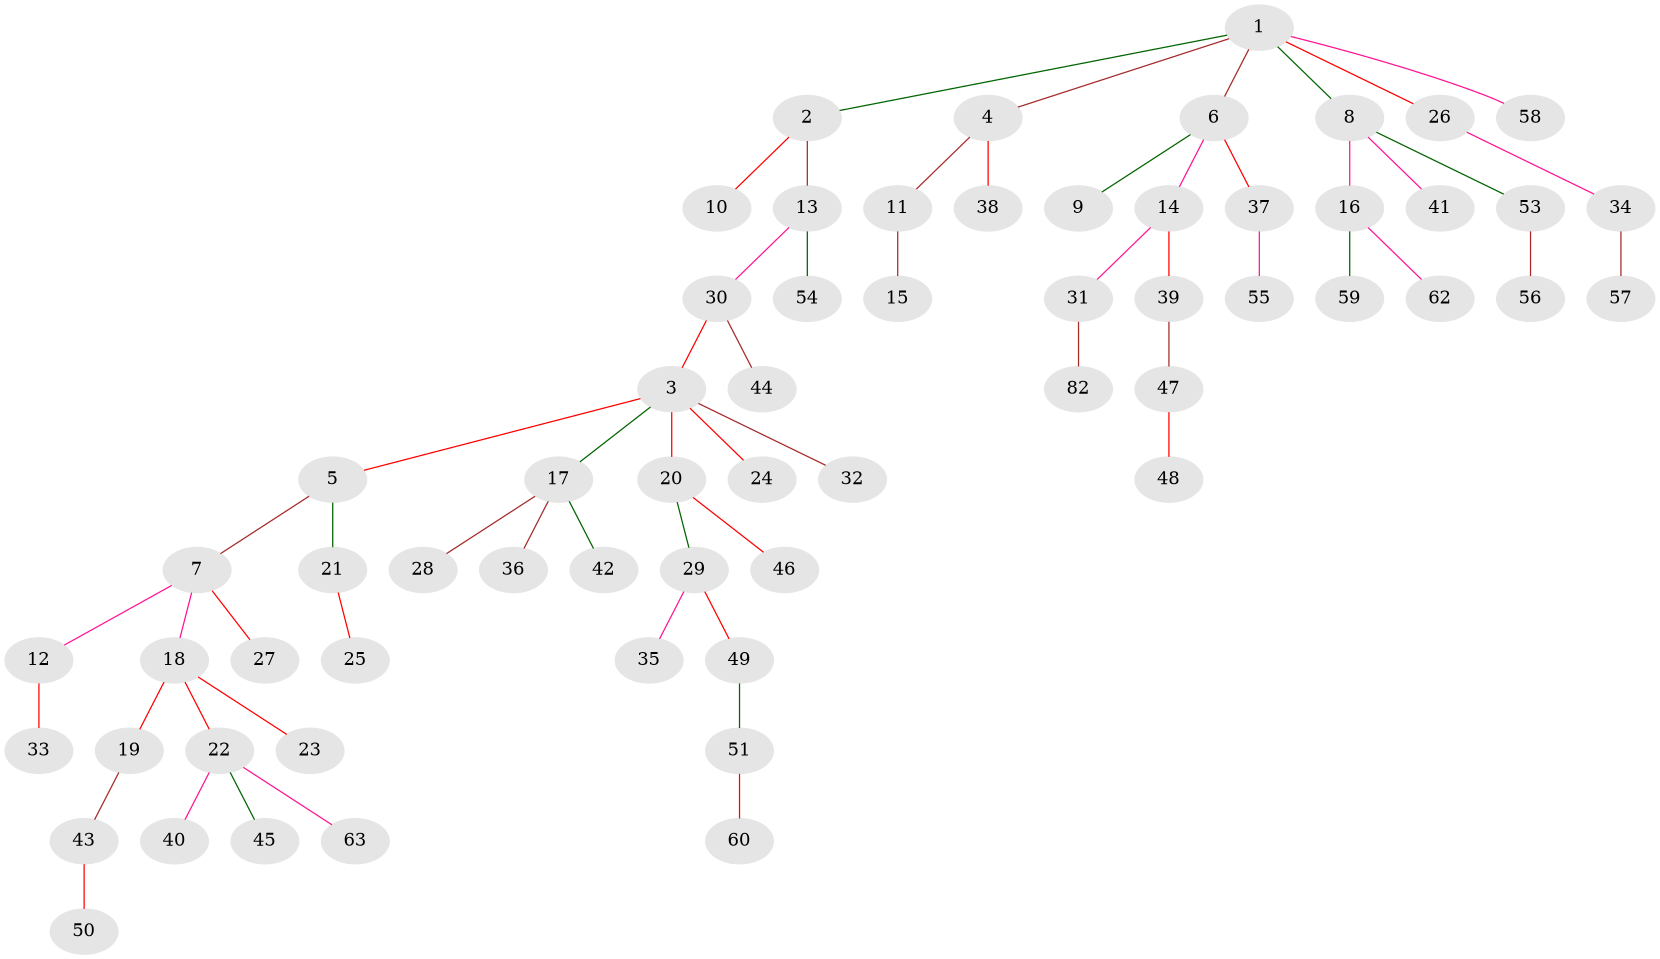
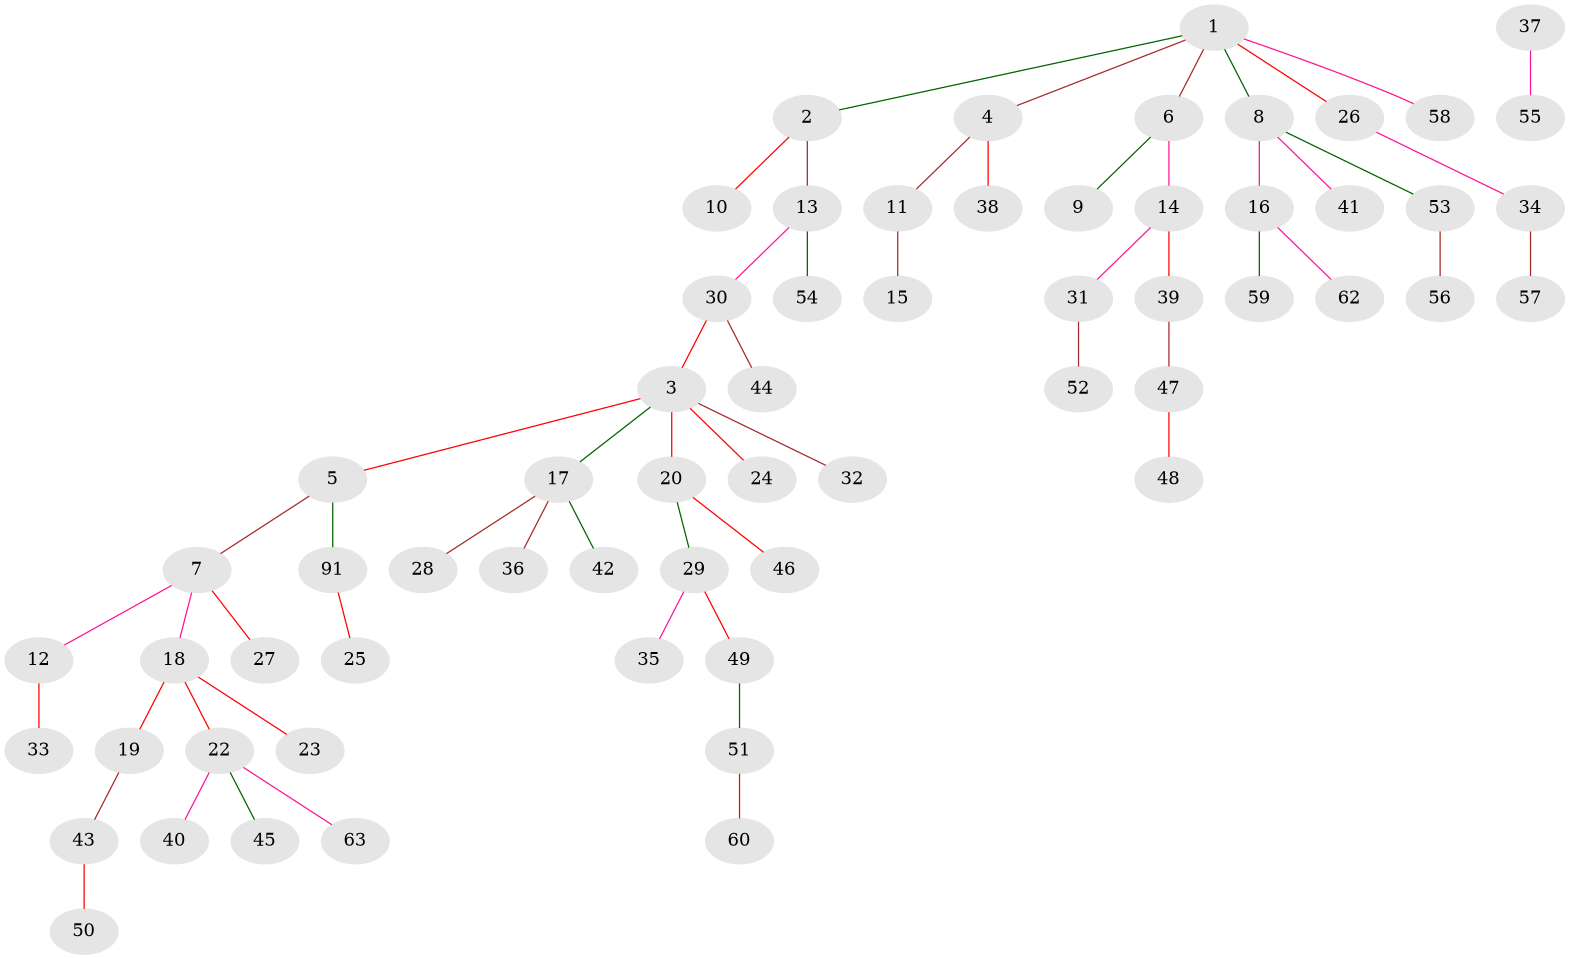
edge "6" -- "37": removed
node "82": label "82" -> "52"
node "21": label "21" -> "91"
